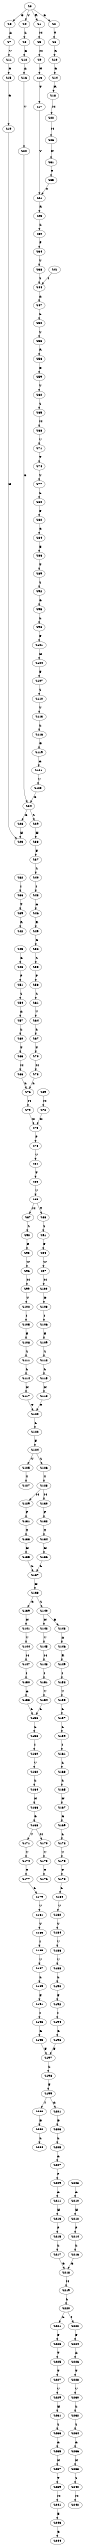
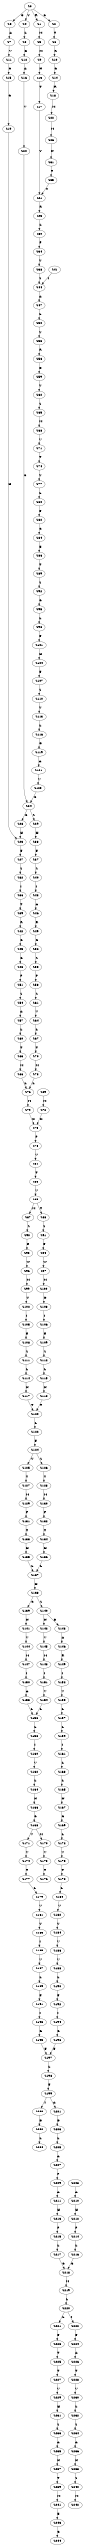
node "S27": added
edge "S42" -> "S45": added, label "G"
edge "S128" -> "S129": now "S127" -> "S129"
